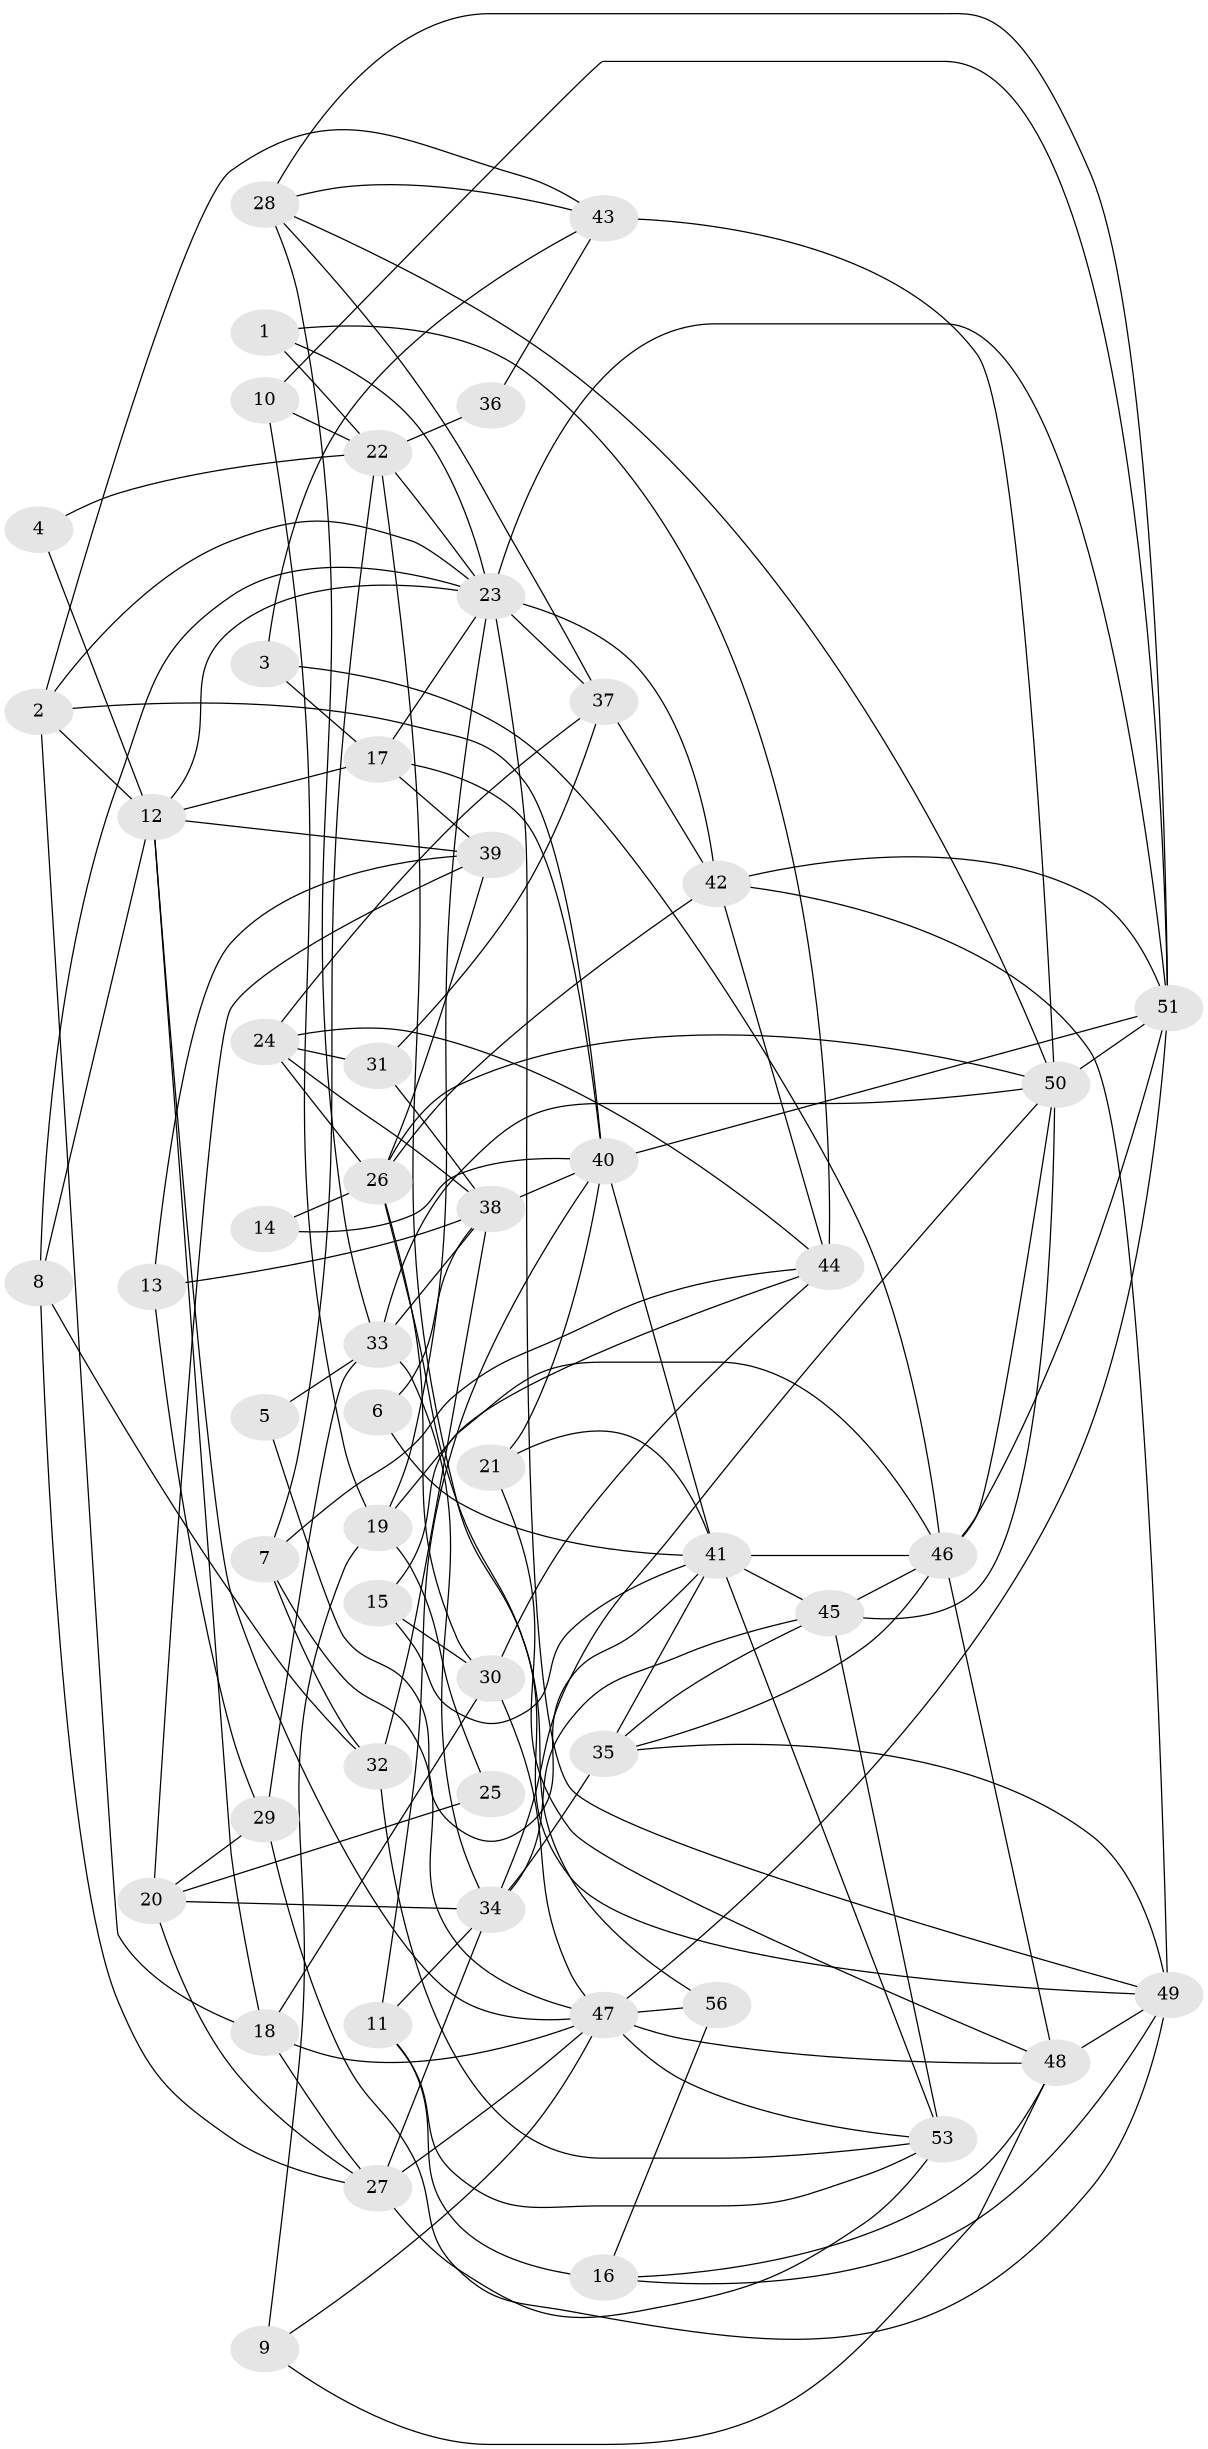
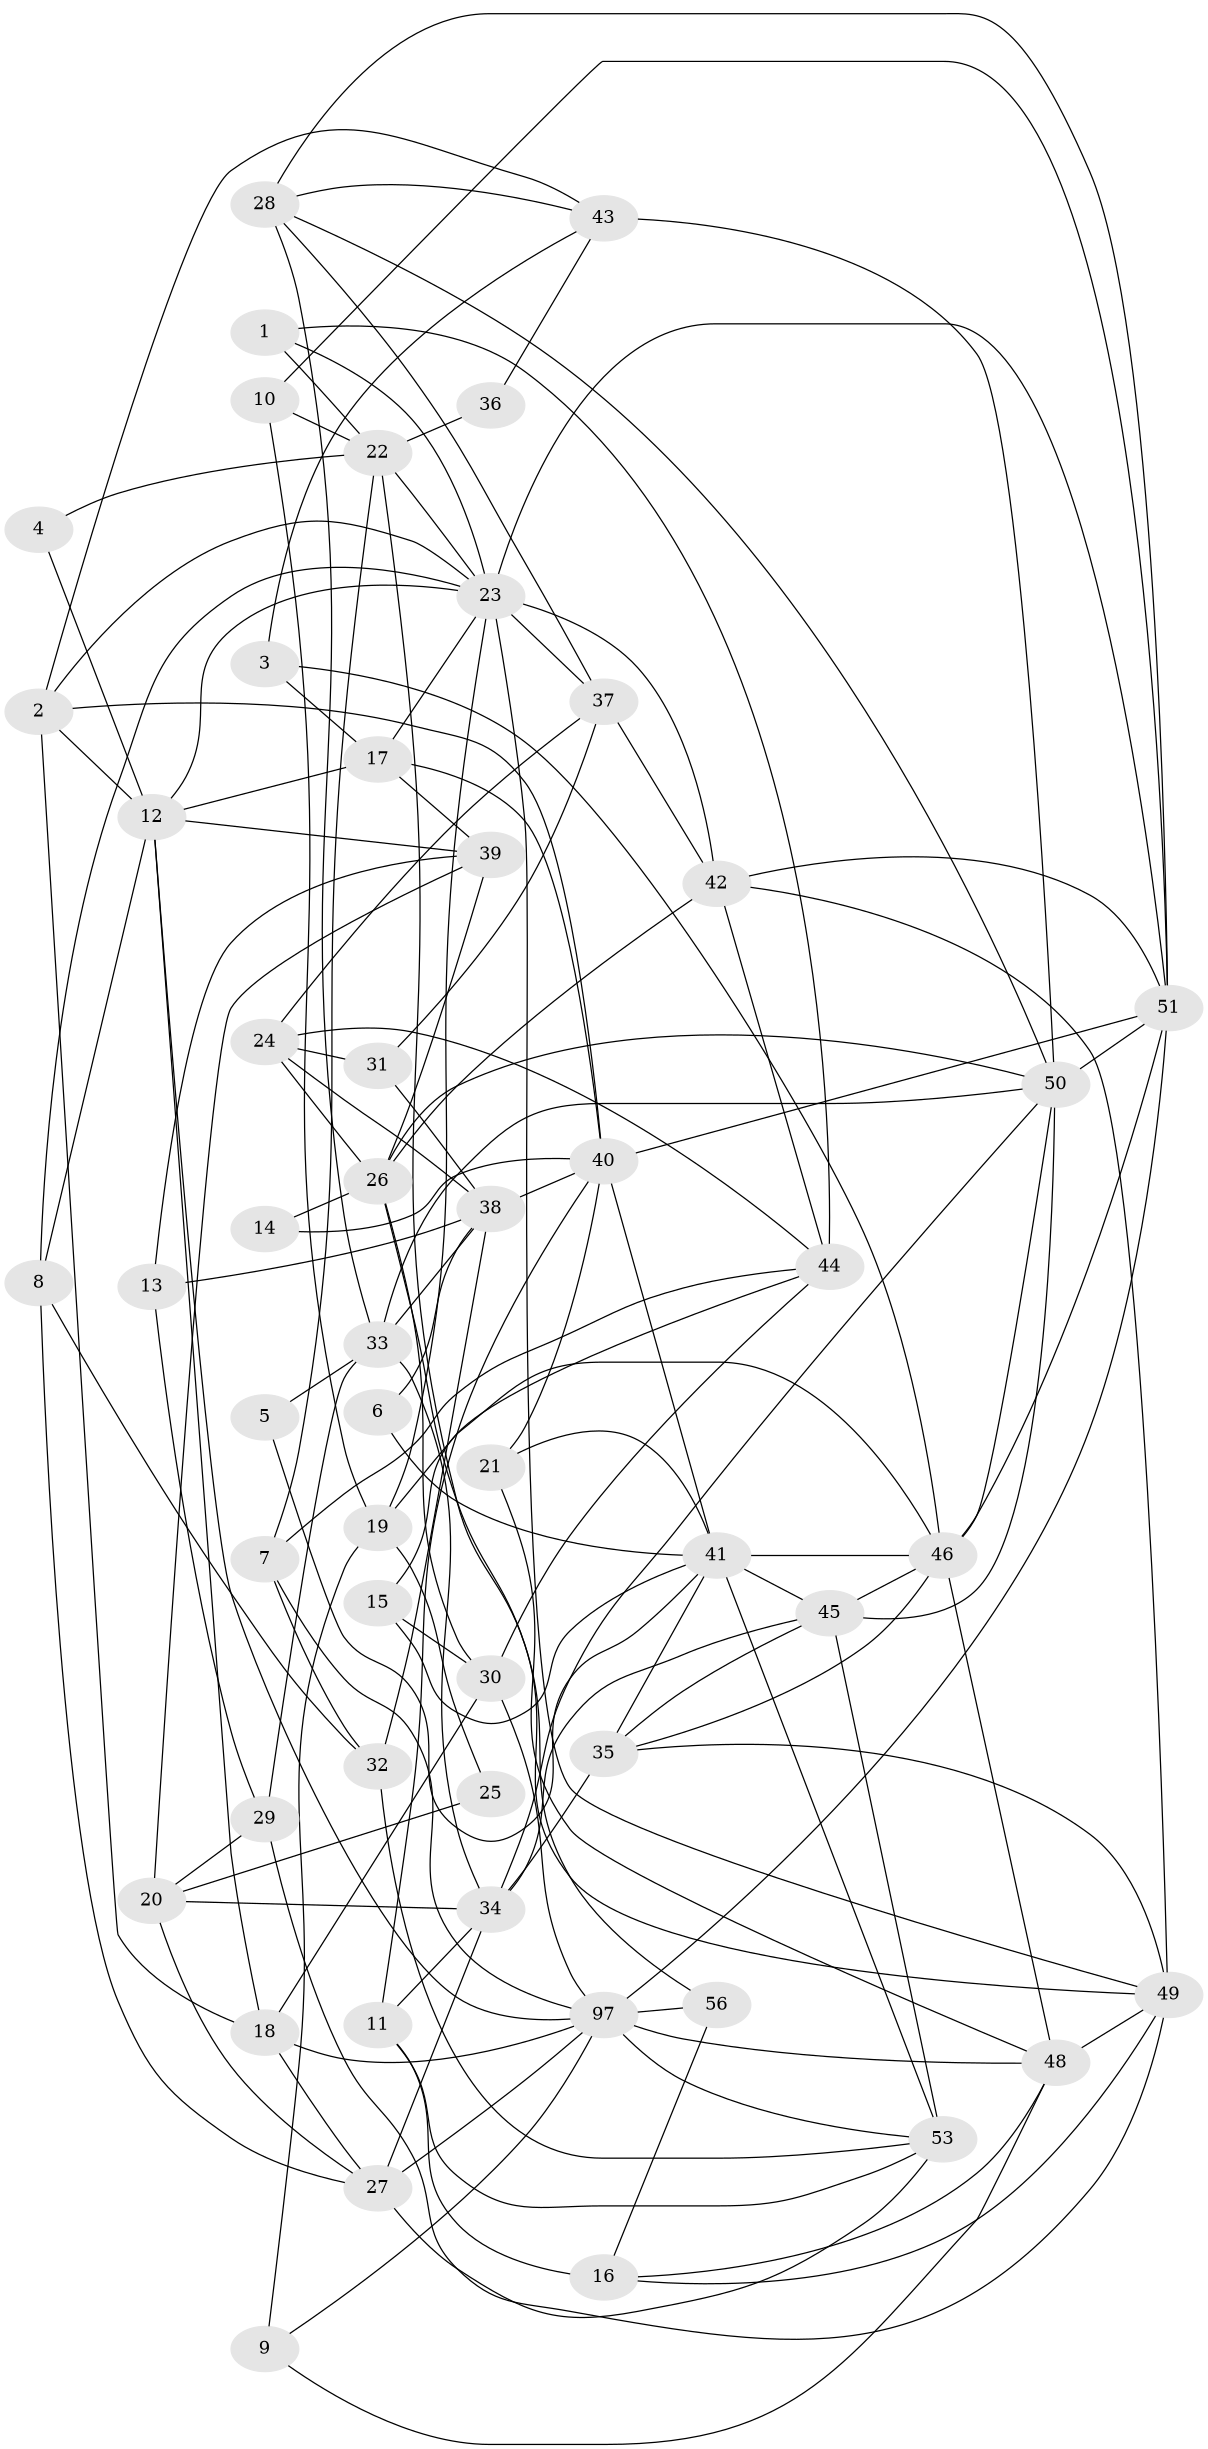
node "47": label "47" -> "97"
